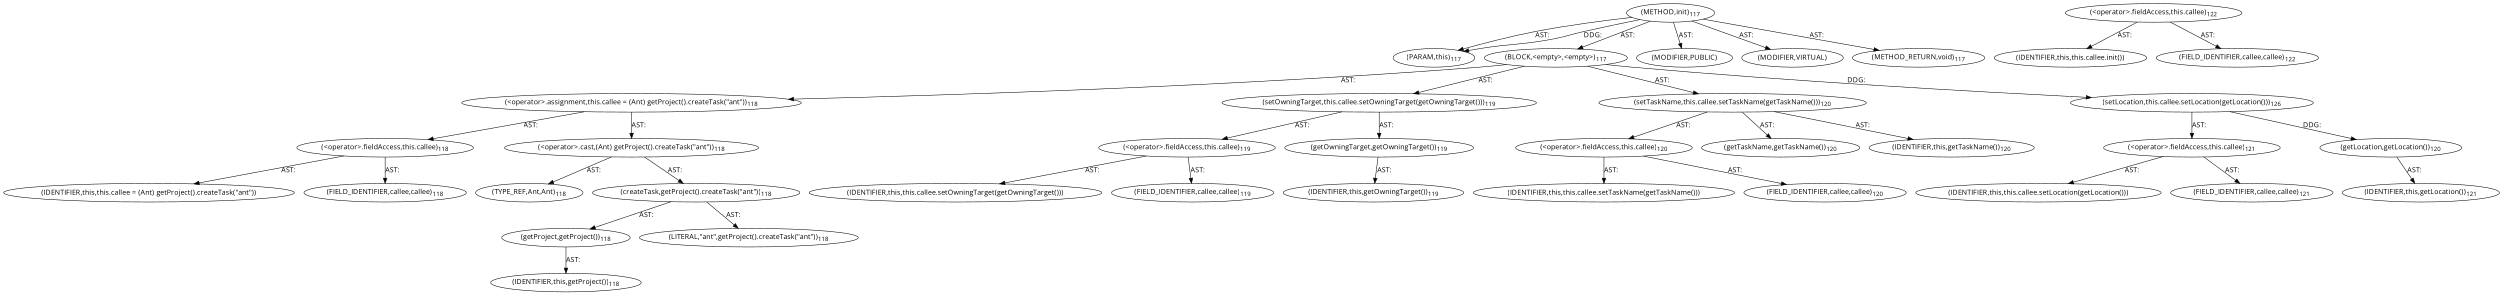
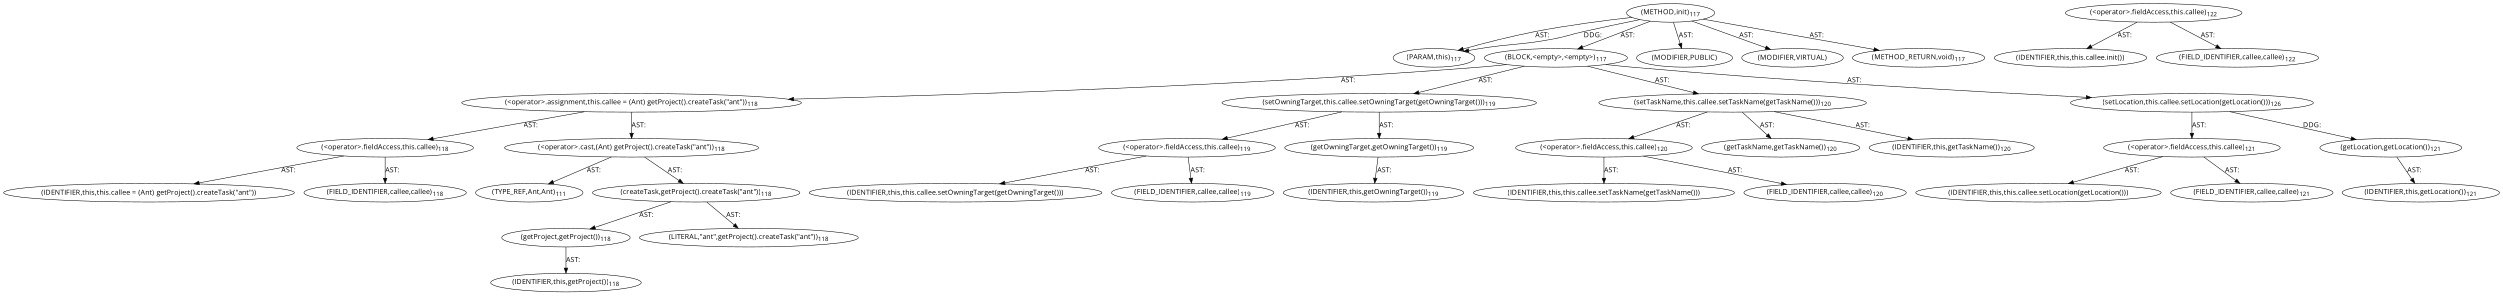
edge "(BLOCK,<empty>,<empty>)" -> "(setLocation,this.callee.setLocation(getLocation()))": label "DDG: " -> "AST: "
node "(getLocation,getLocation())": text "120" -> "121"
node "(TYPE_REF,Ant,Ant)": text "118" -> "111"
